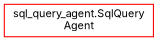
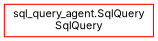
node "sql_query_agent.SqlQuery Agent": label "sql_query_agent.SqlQuery Agent" -> "sql_query_agent.SqlQuery SqlQuery"
